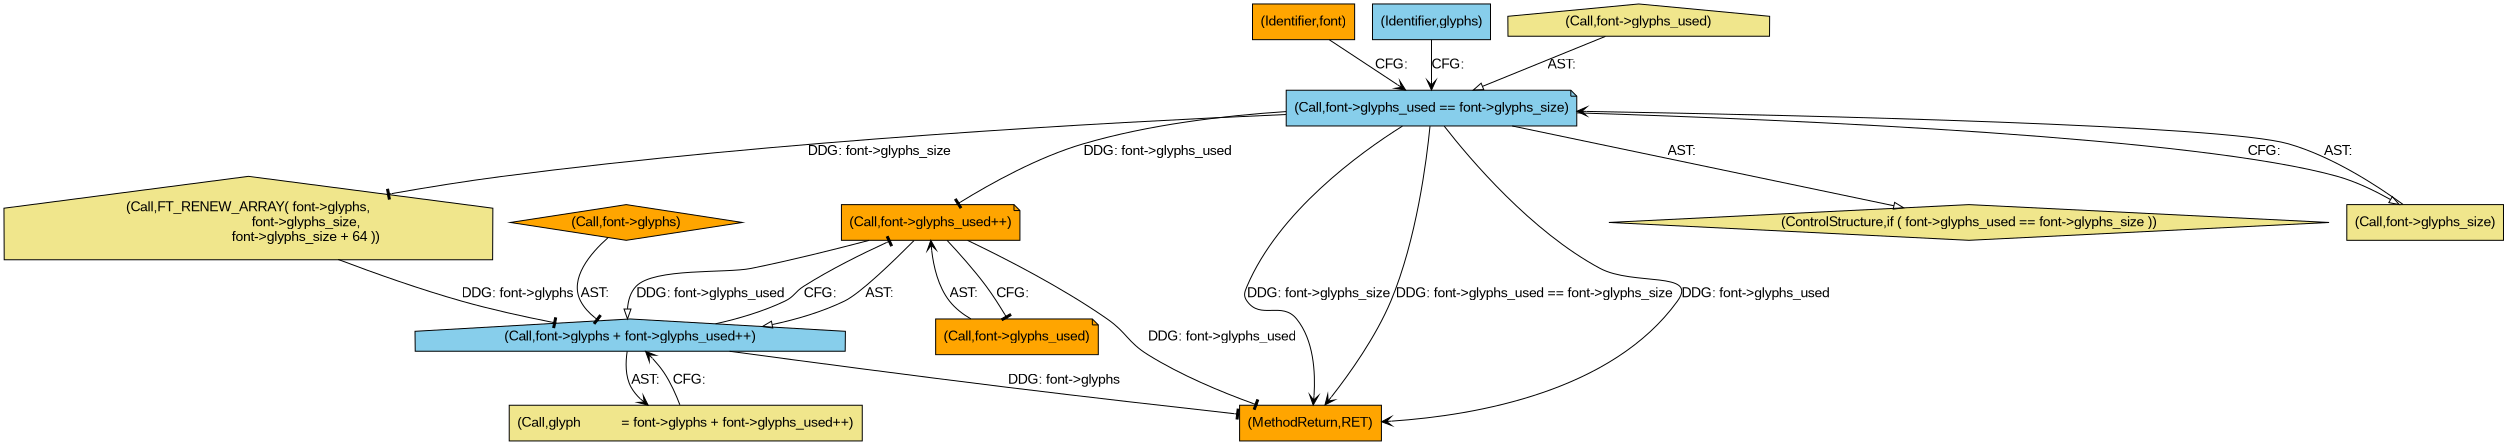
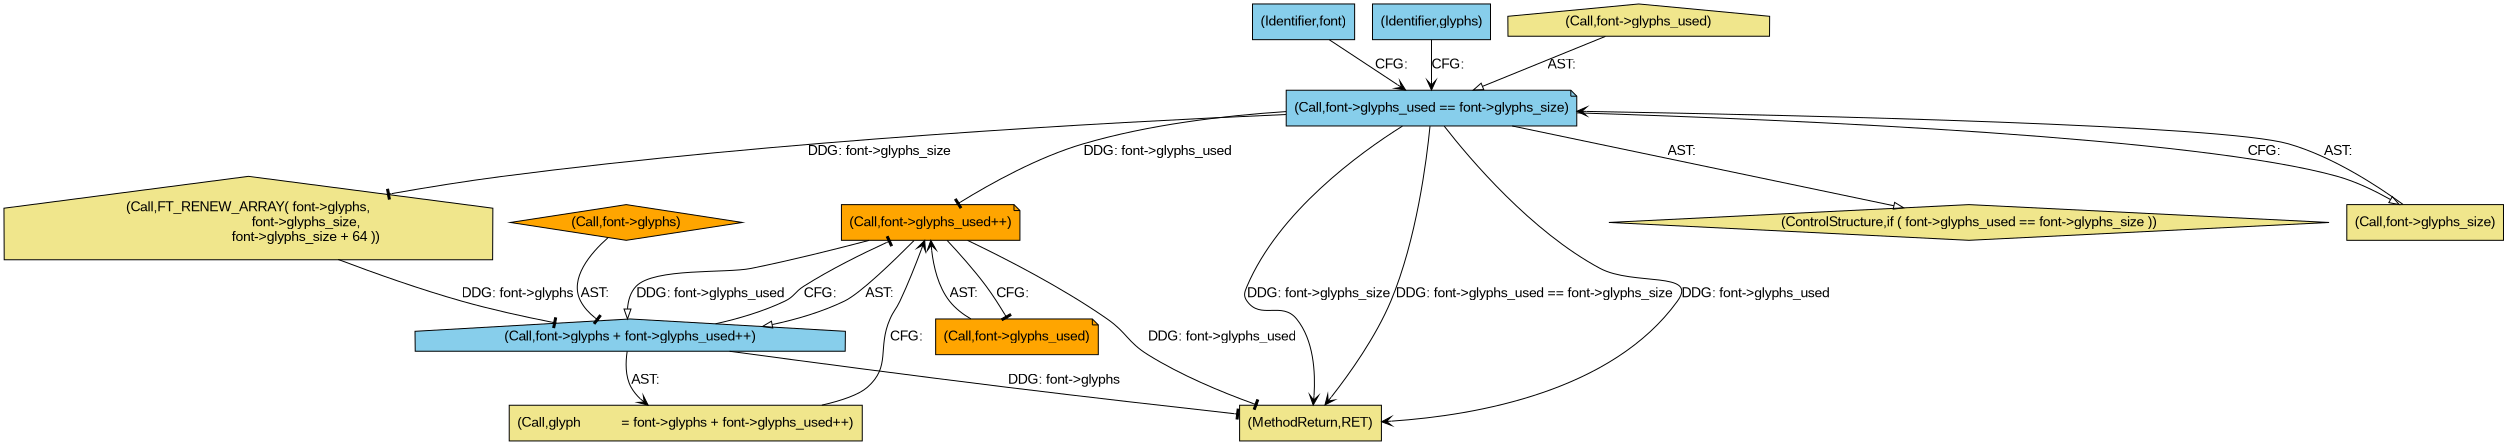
node "(Identifier,font)": fillcolor orange -> skyblue
edge "(Call,glyph           = font->glyphs + font->glyphs_used++)" -> "(Call,font->glyphs + font->glyphs_used++)": now "(Call,glyph           = font->glyphs + font->glyphs_used++)" -> "(Call,font->glyphs_used++)"
node "(MethodReturn,RET)": fillcolor orange -> khaki
